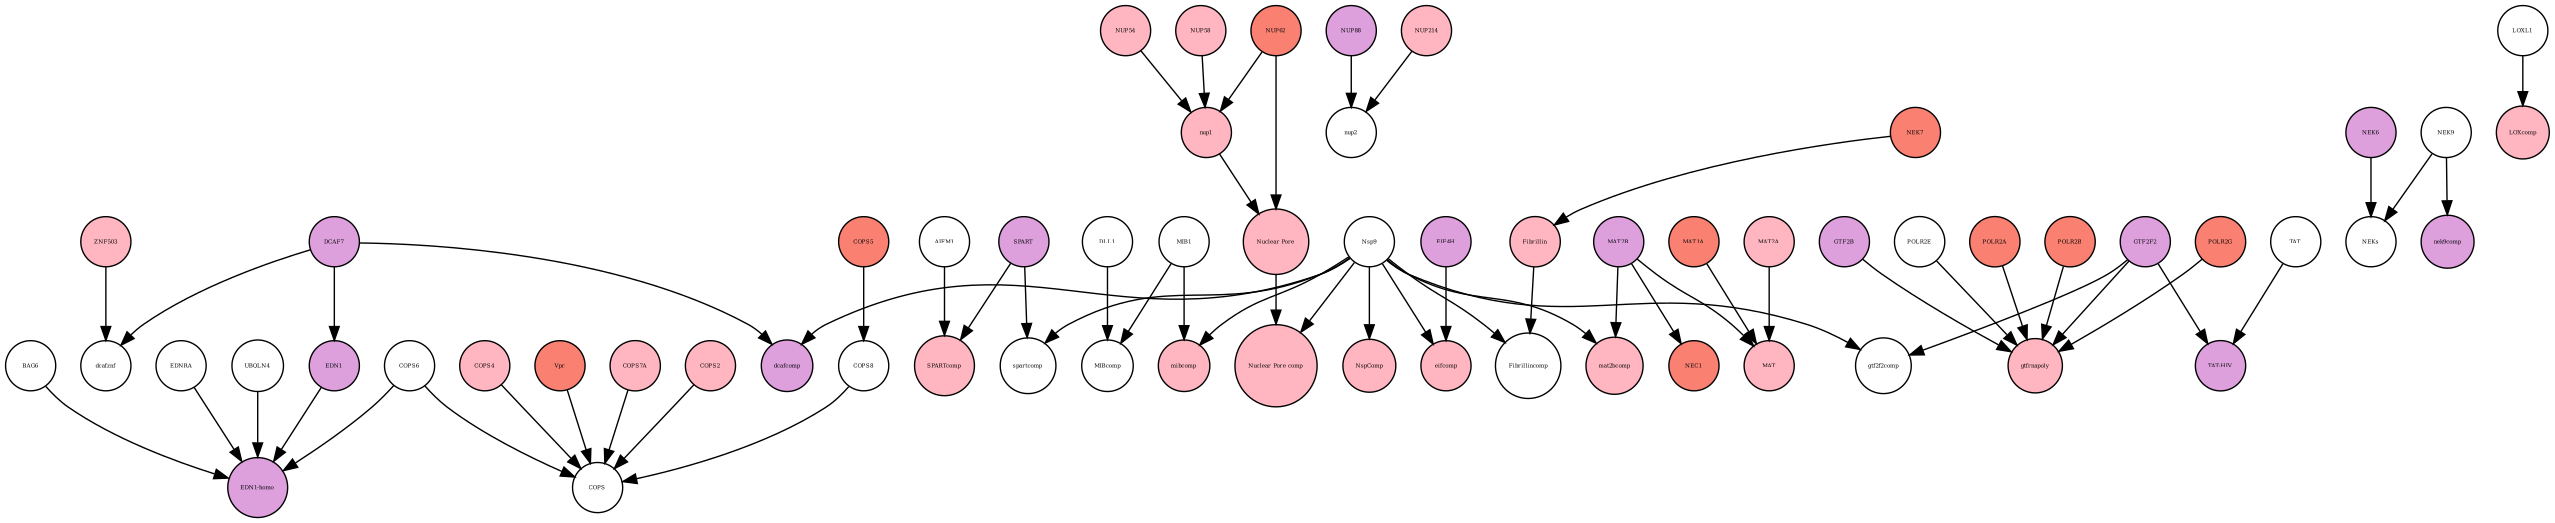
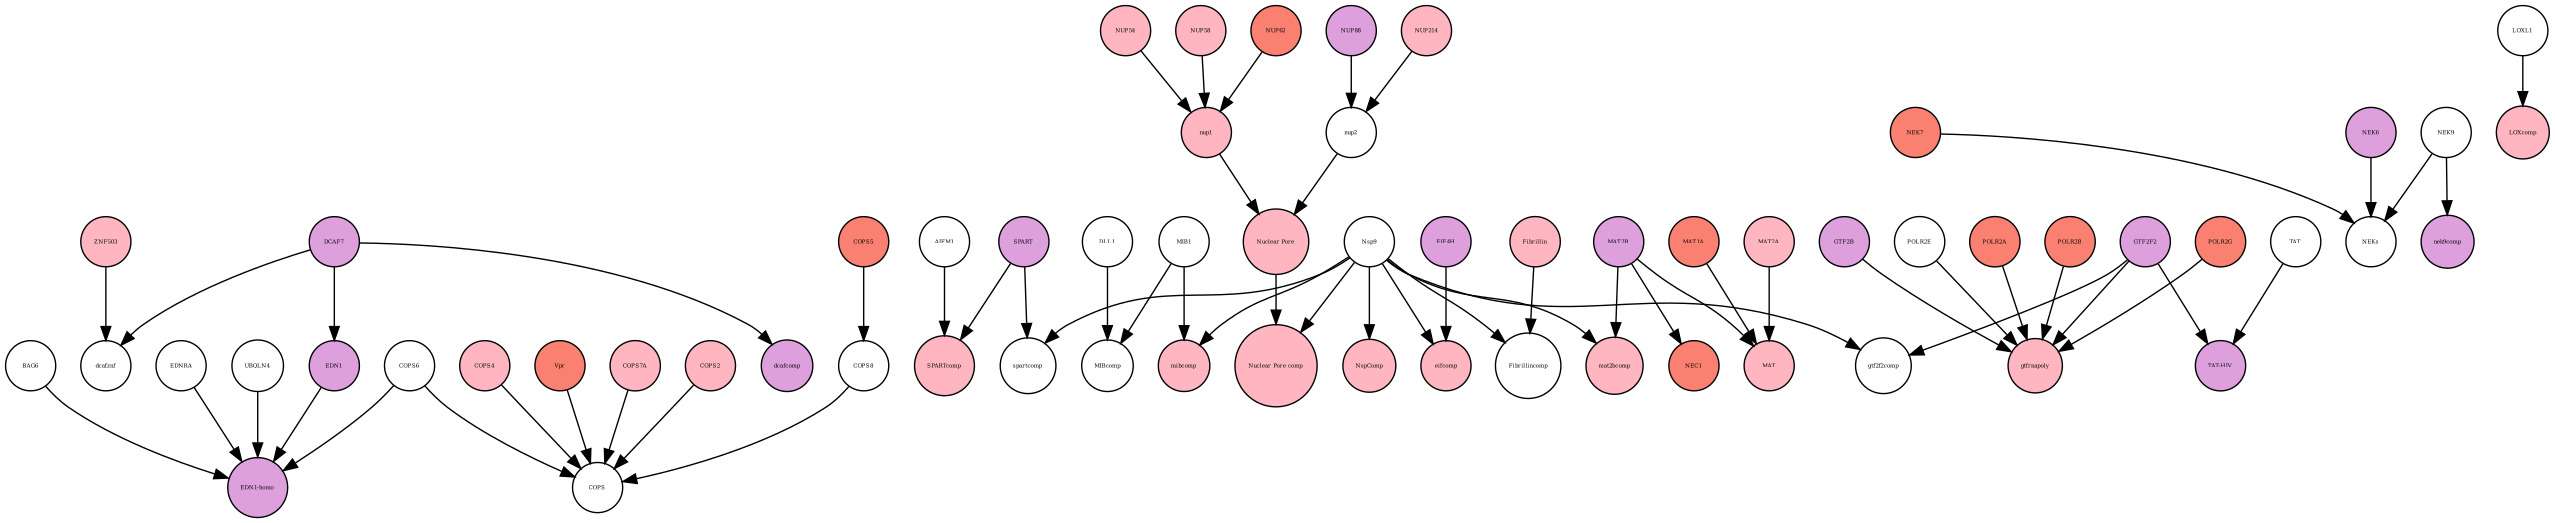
edge "NUP62" -> "Nuclear Pore": now "nup2" -> "Nuclear Pore"
edge "NEK7" -> "Fibrillin": now "NEK7" -> "NEKs"
edge "Nsp9" -> "dcafcomp": removed
